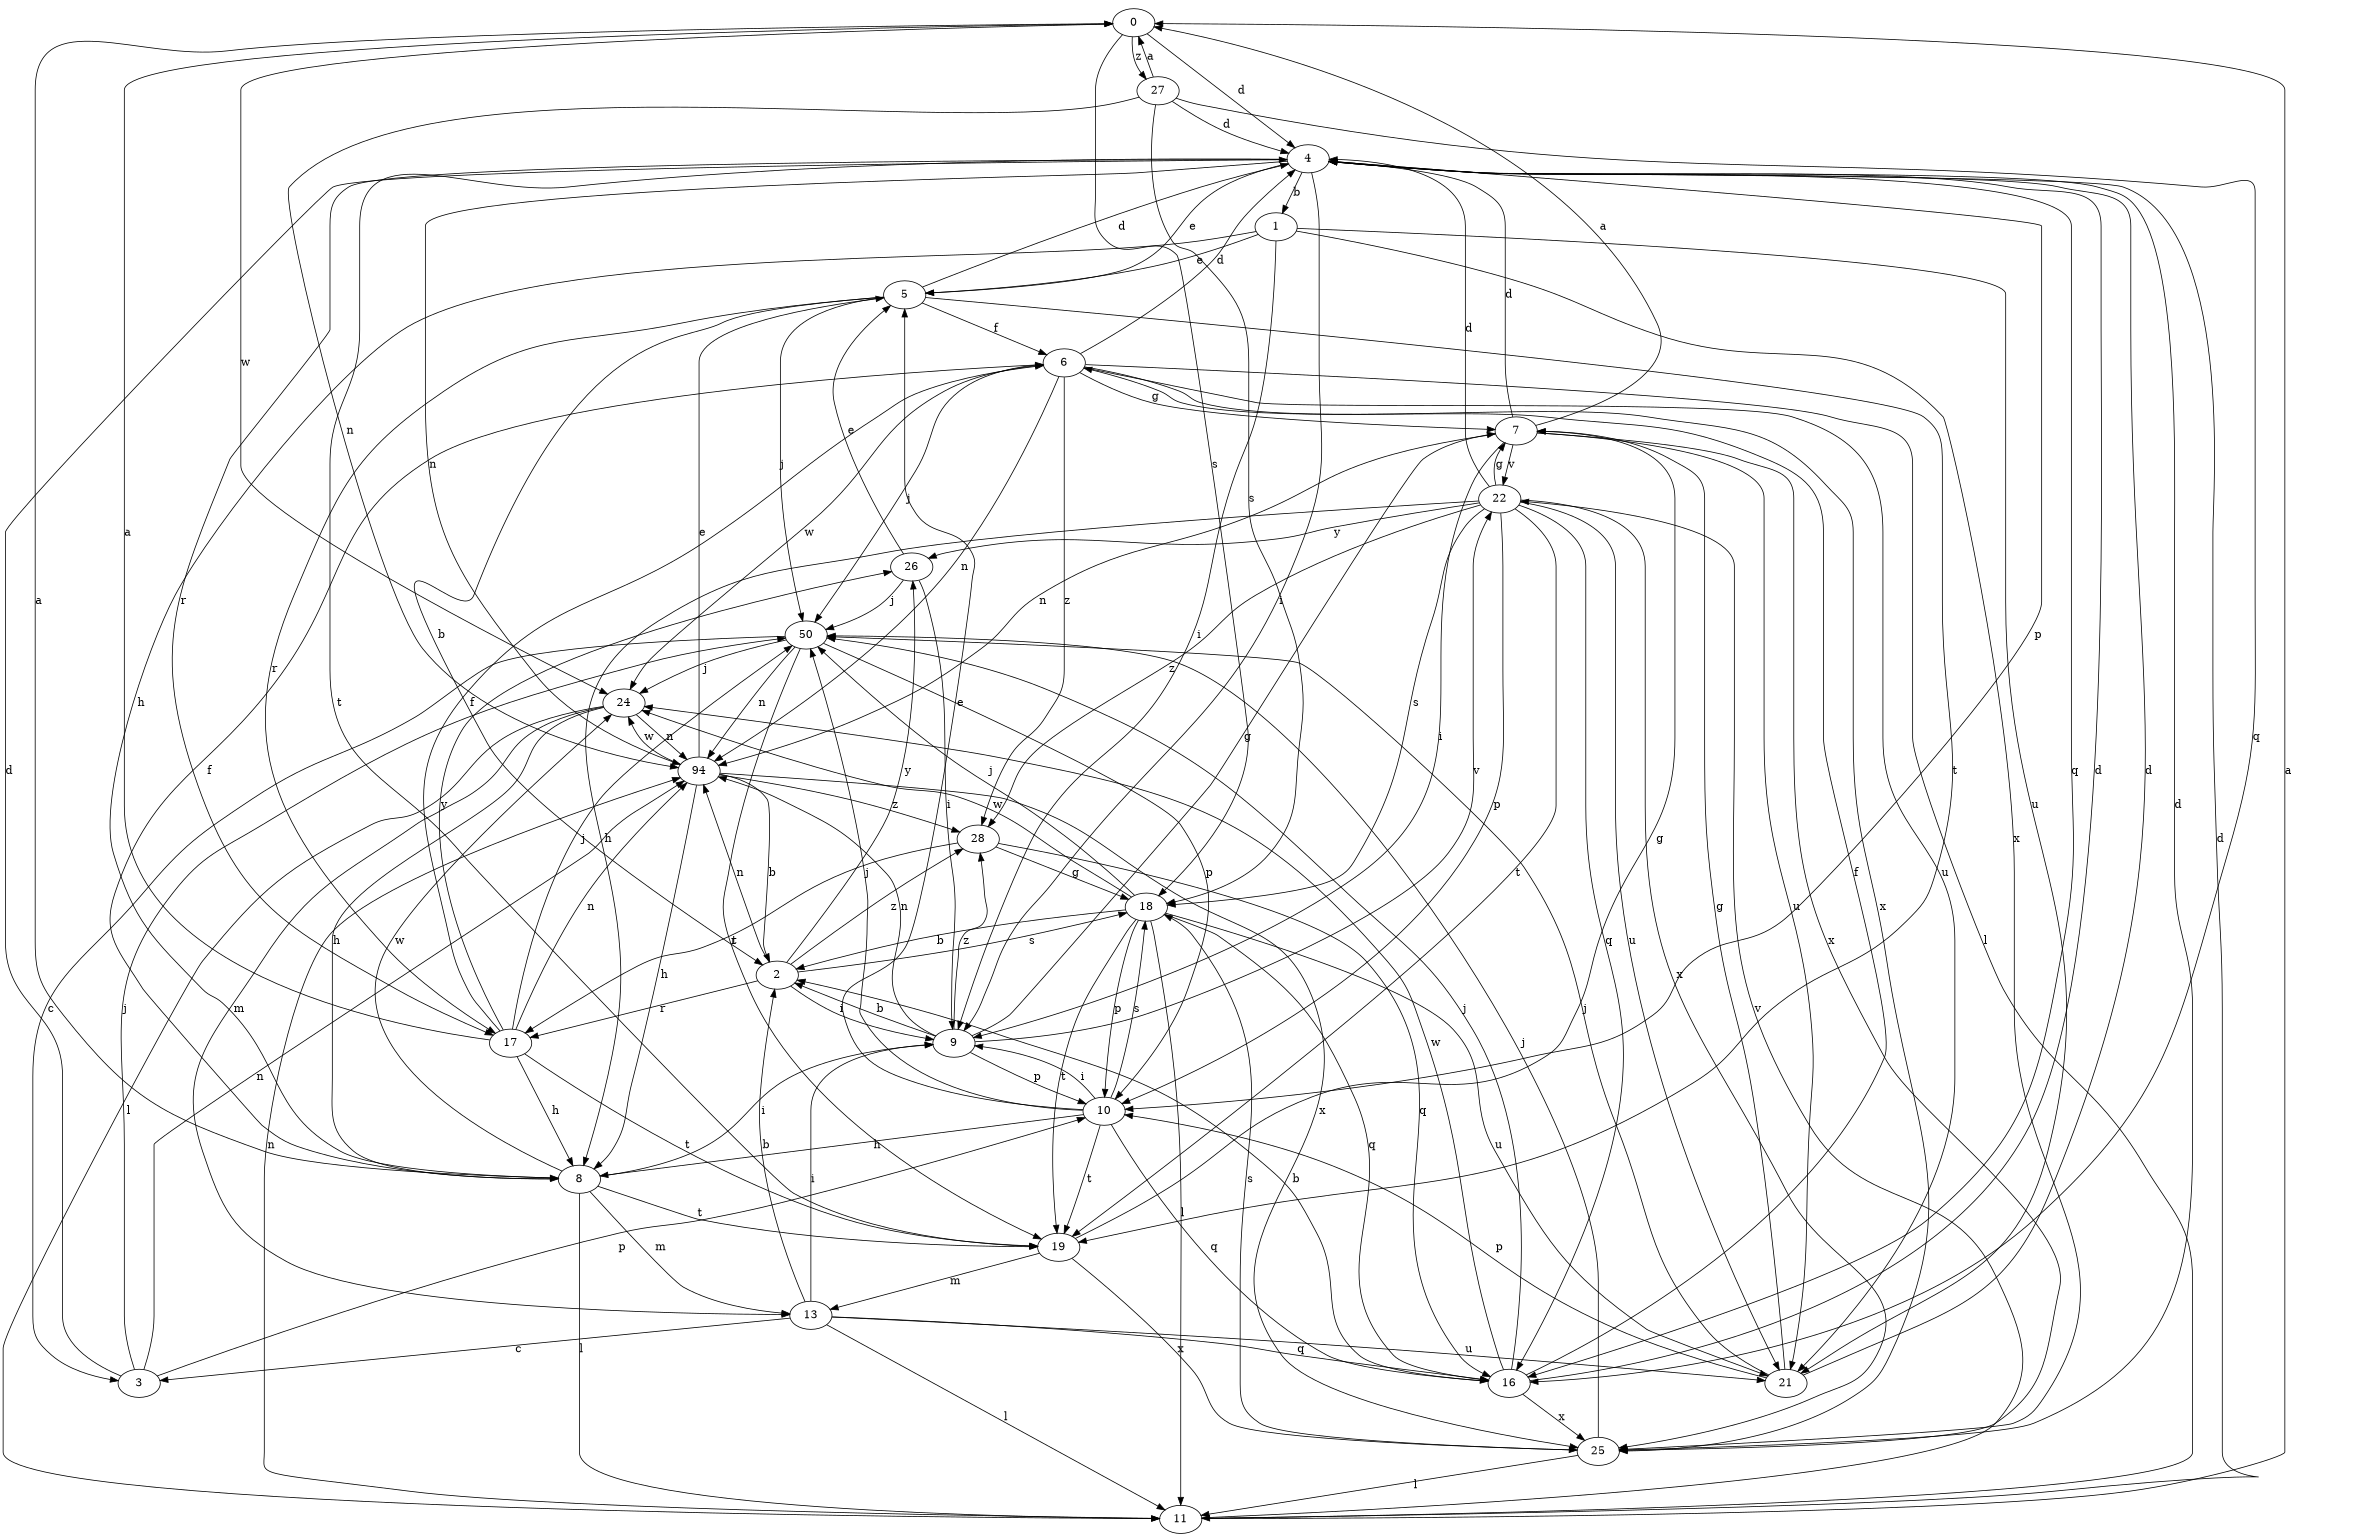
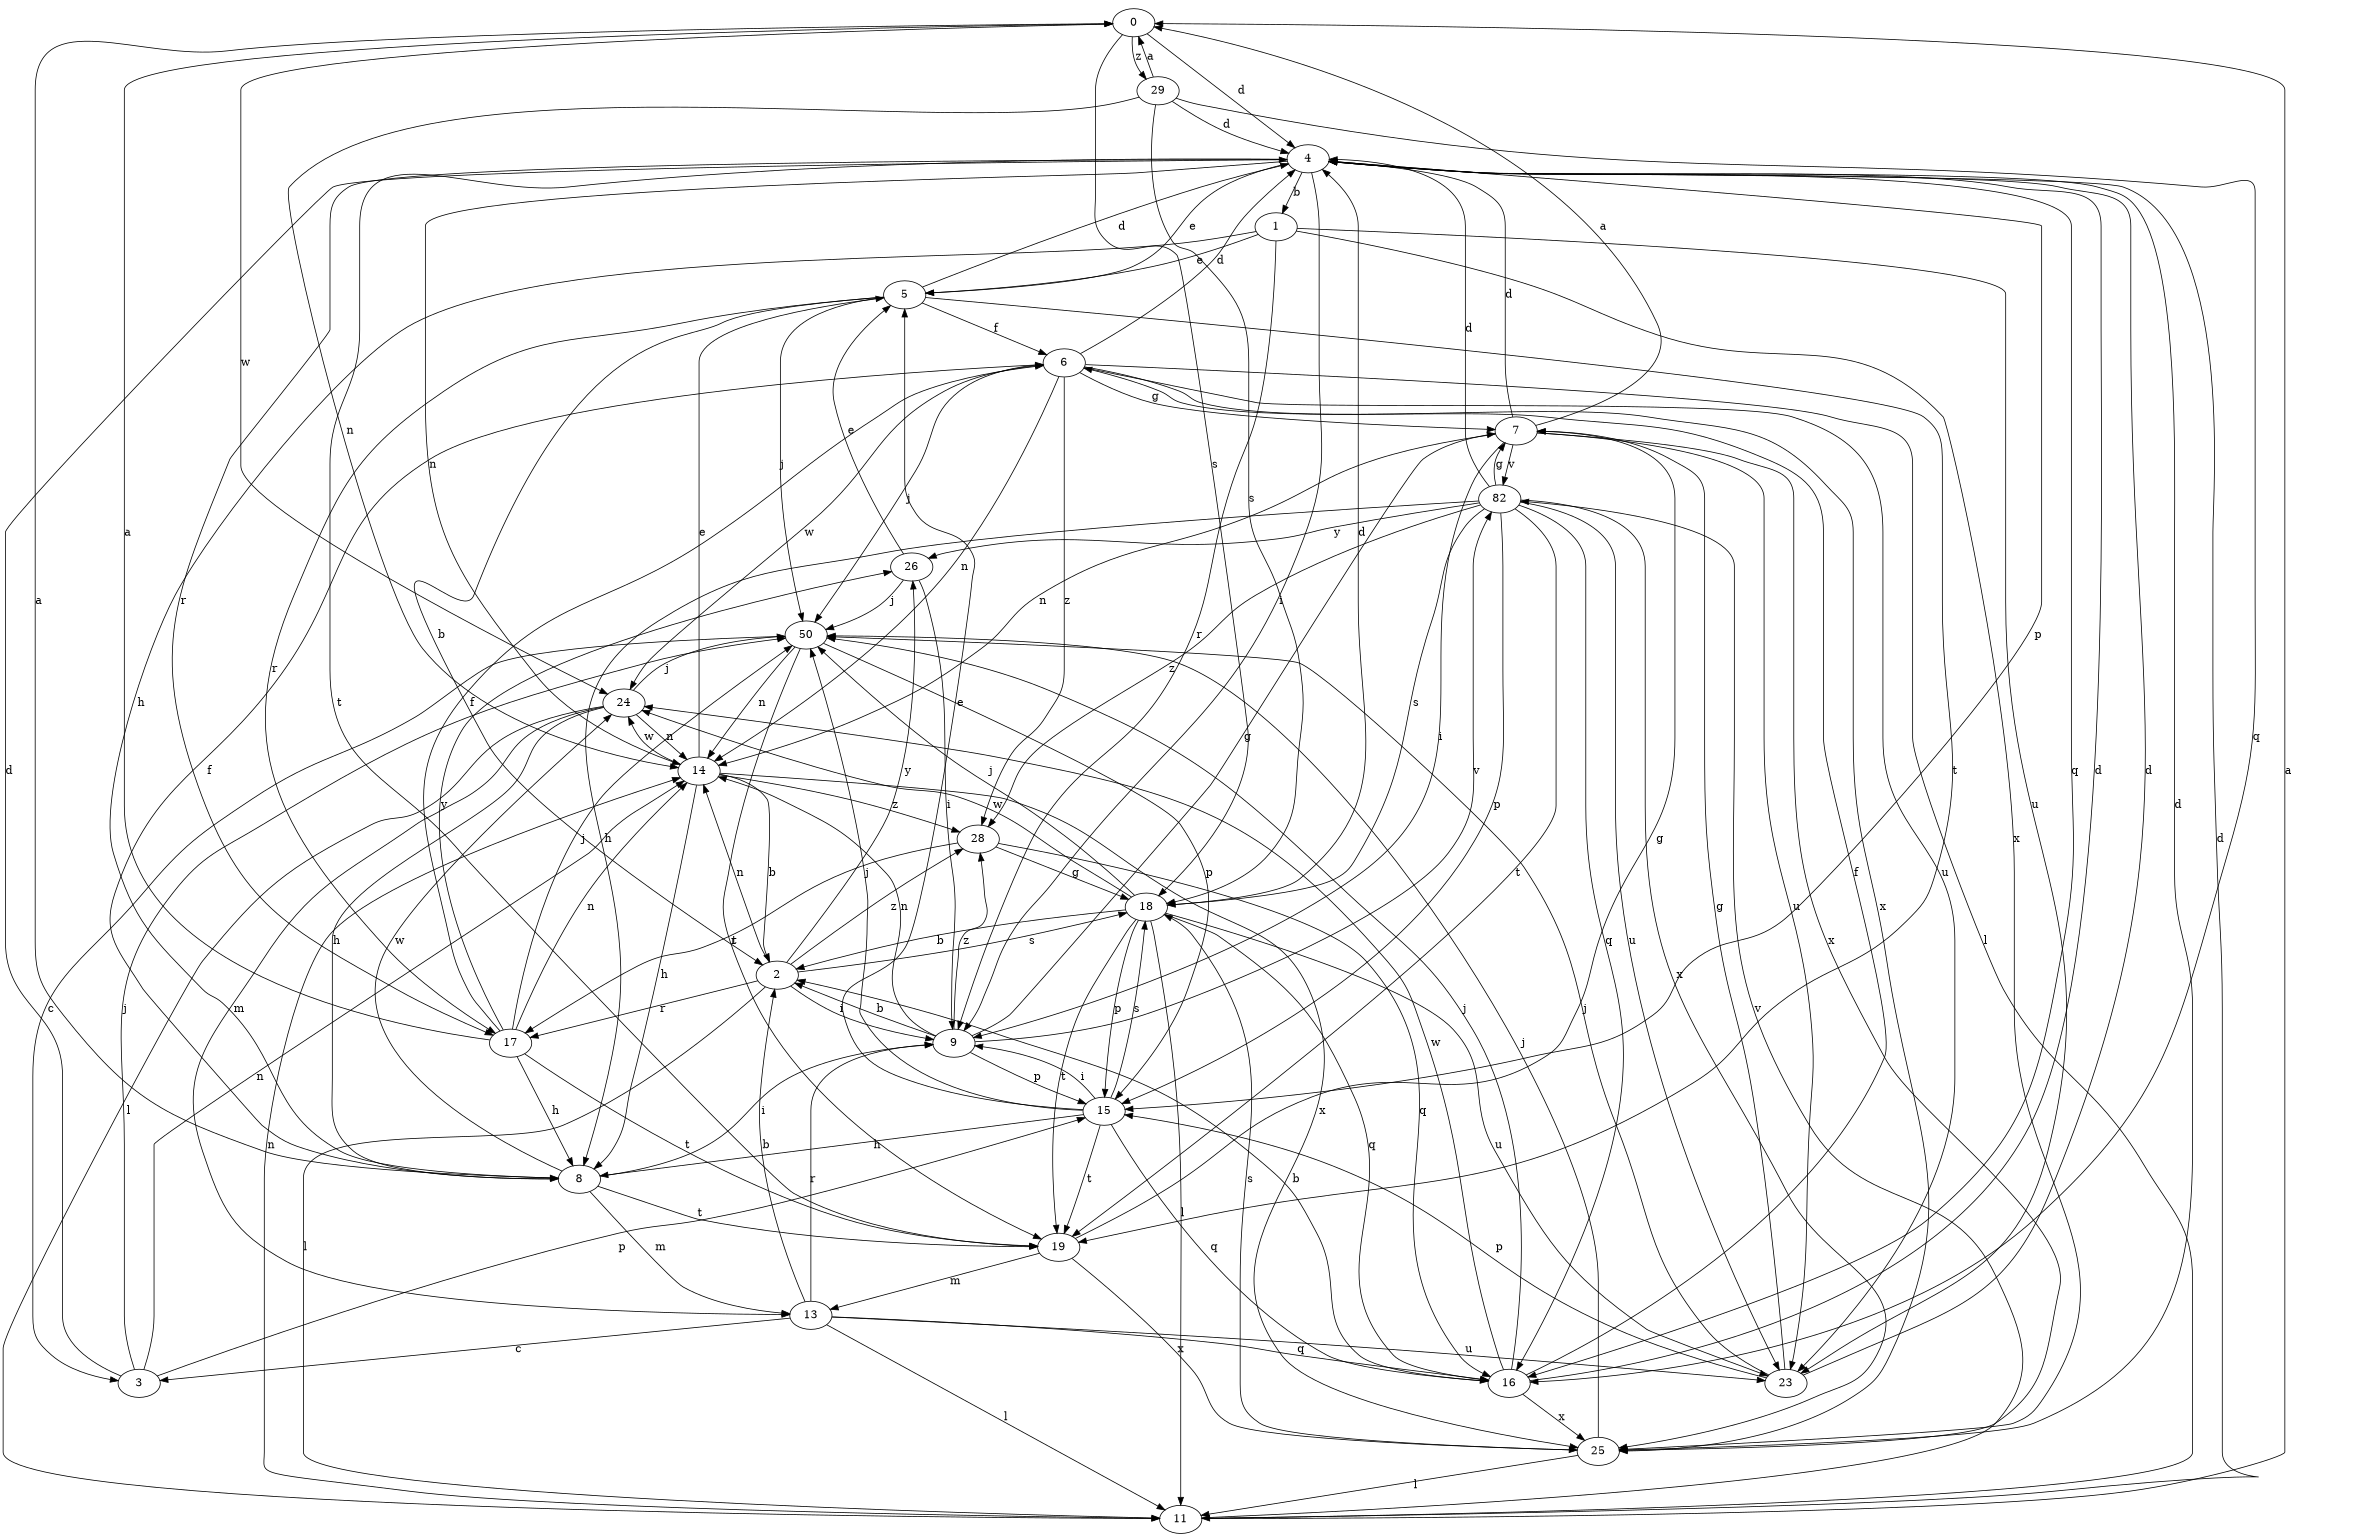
node "27": label "27" -> "29"
node "22": label "22" -> "82"
edge "18" -> "4": added, label "d"
edge "1" -> "9": label "i" -> "r"
edge "50" -> "24": reversed
node "94": label "94" -> "14"
node "10": label "10" -> "15"
edge "13" -> "9": label "i" -> "r"
node "21": label "21" -> "23"
edge "8" -> "11": now "2" -> "11"
